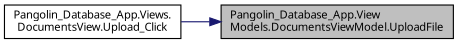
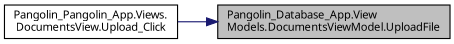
node "Pangolin_Database_App.Views. DocumentsView.Upload_Click": label "Pangolin_Database_App.Views. DocumentsView.Upload_Click" -> "Pangolin_Pangolin_App.Views. DocumentsView.Upload_Click"
